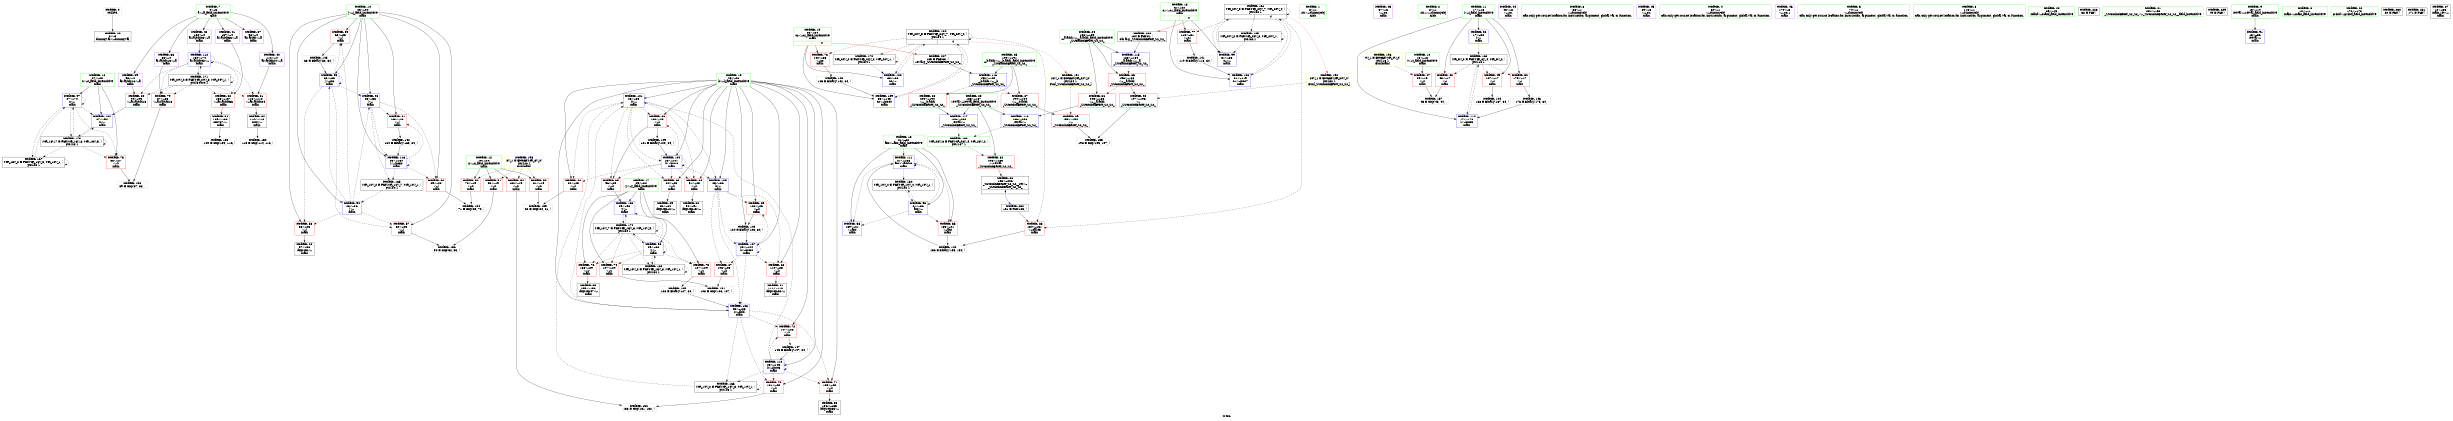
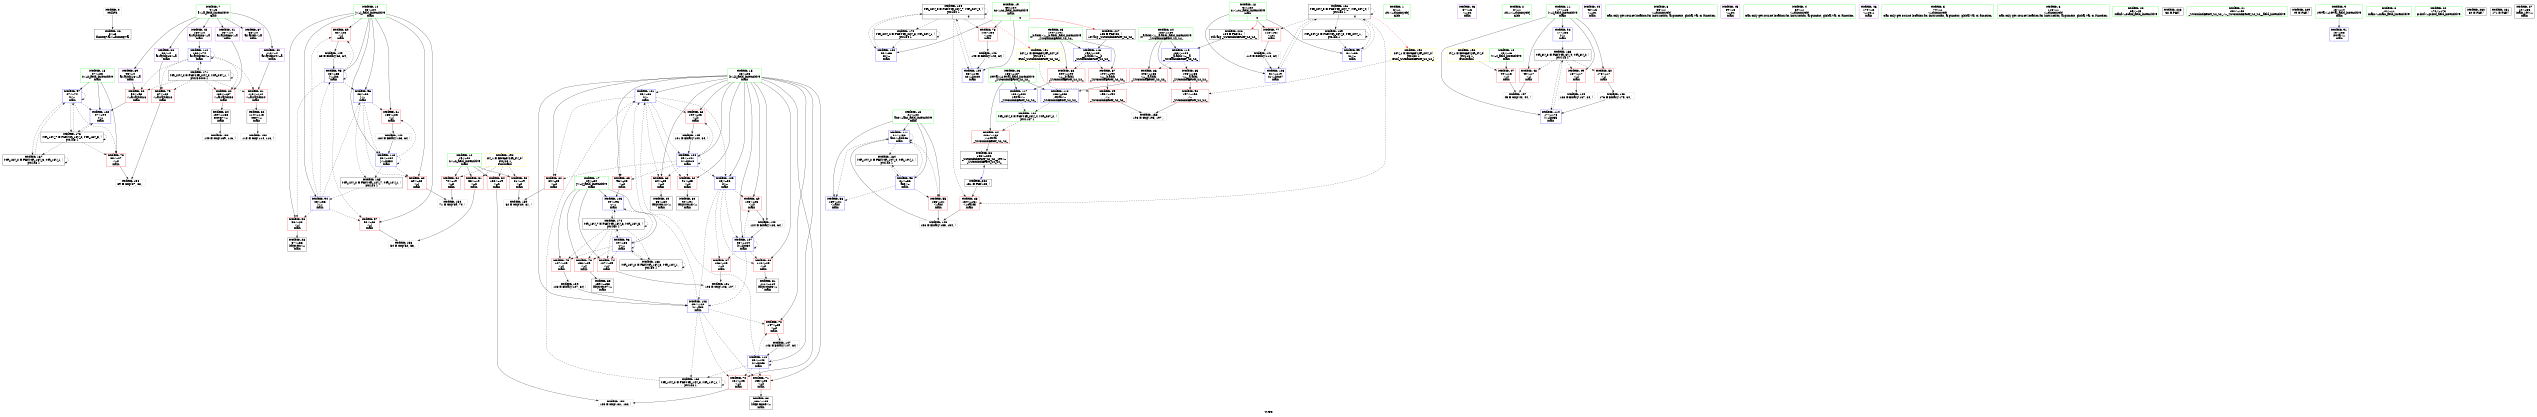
edge "NodeID: 85" -> "NodeID: 86": now "NodeID: 115" -> "NodeID: 86"
edge "NodeID: 66" -> "NodeID: 65": now "NodeID: 15" -> "NodeID: 65"
